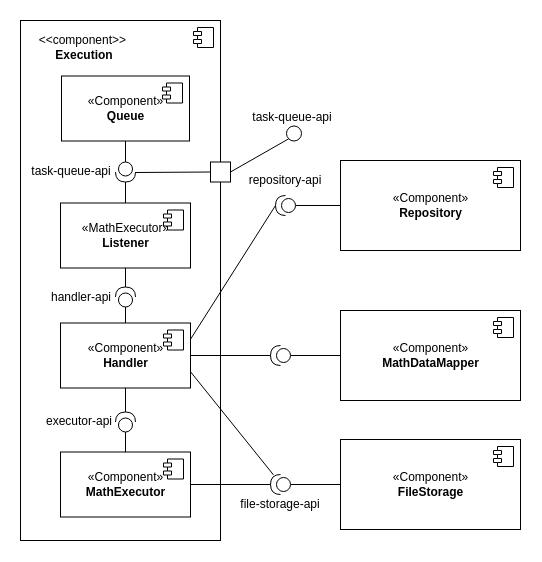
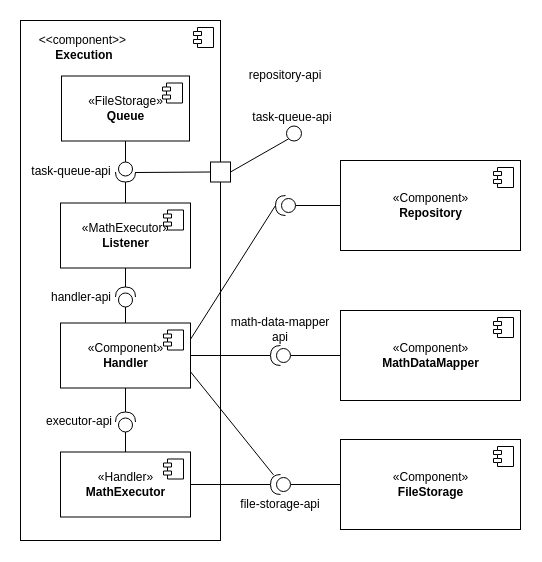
node "«Component» Queue": label "«Component» Queue" -> "«FileStorage» Queue"
node "repository-api": moved (286, 181) -> (286, 76)
node "math-data-mapper api": added
node "«Component» MathExecutor": label "«Component» MathExecutor" -> "«Handler» MathExecutor"
